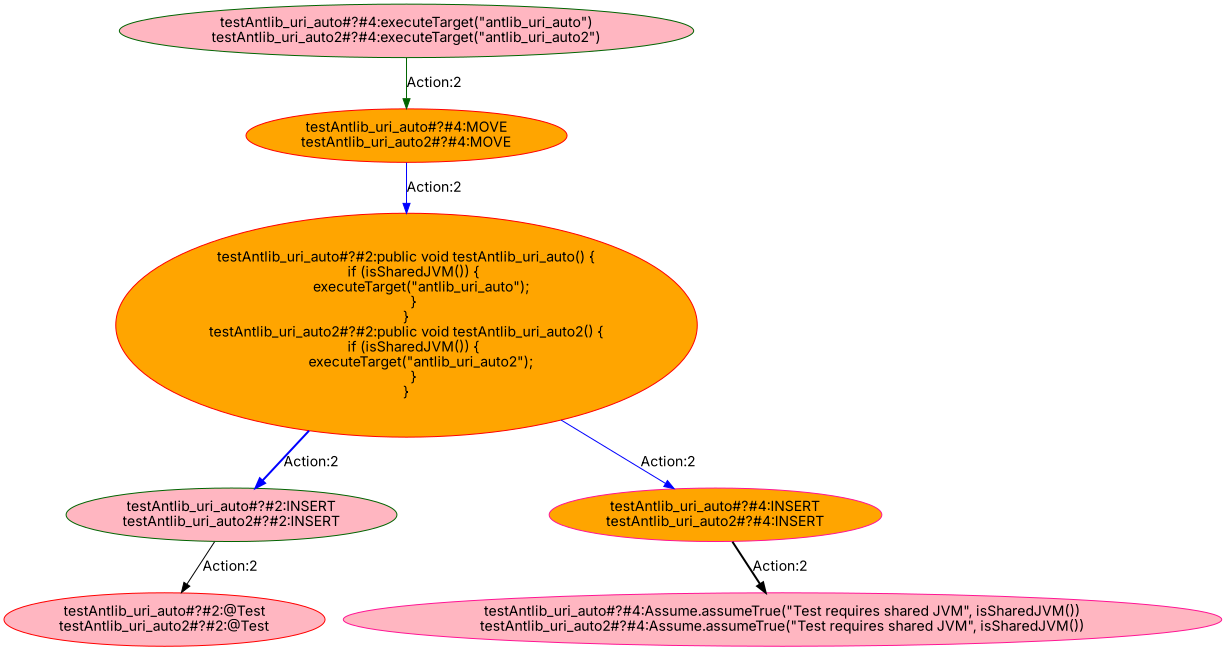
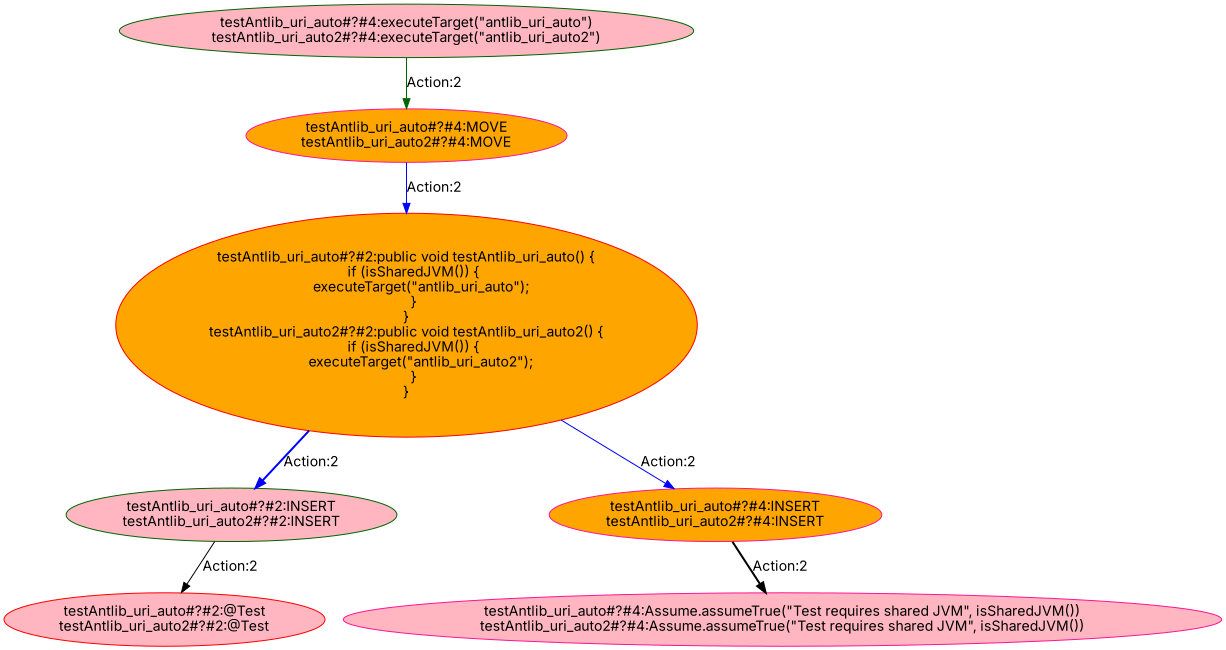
node "testAntlib_uri_auto#?#4:MOVE testAntlib_uri_auto2#?#4:MOVE": color red -> deeppink
